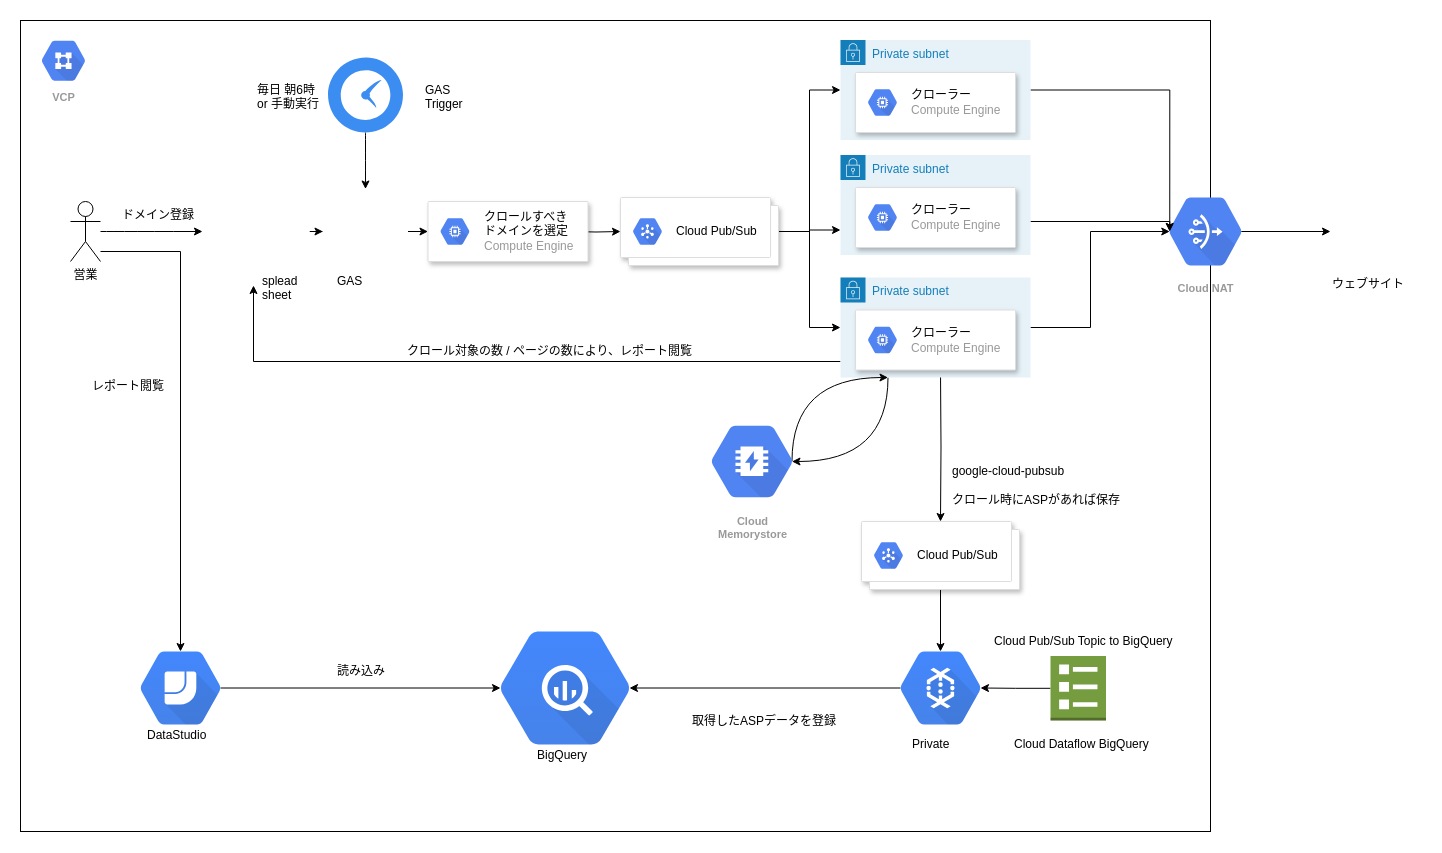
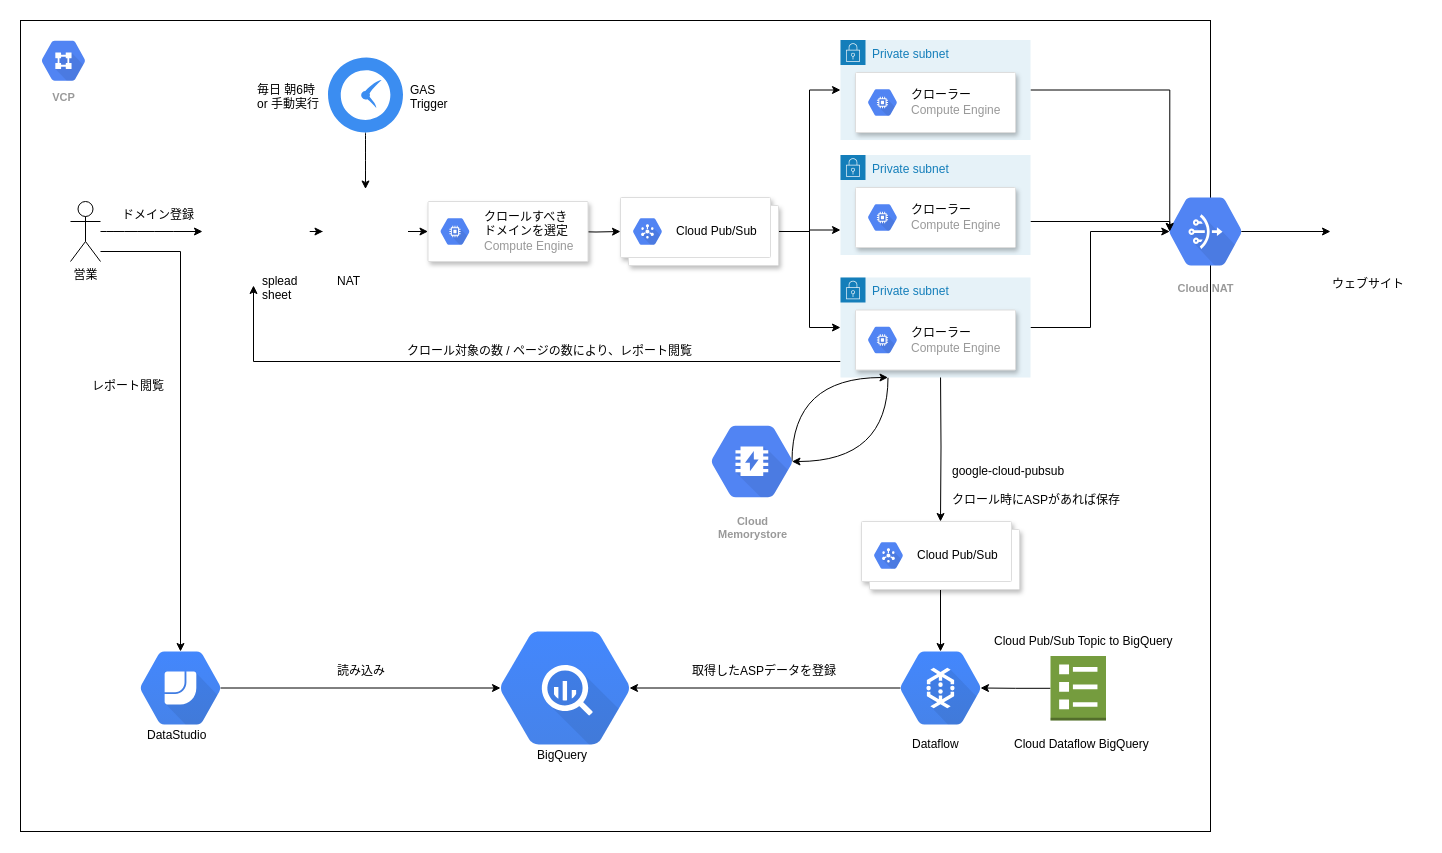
node "GAS Trigger": moved (448, 95) -> (433, 95)
node "GAS": label "GAS" -> "NAT"
node "取得したASPデータを登録": moved (771, 722) -> (771, 672)
node "Private": label "Private" -> "Dataflow"
